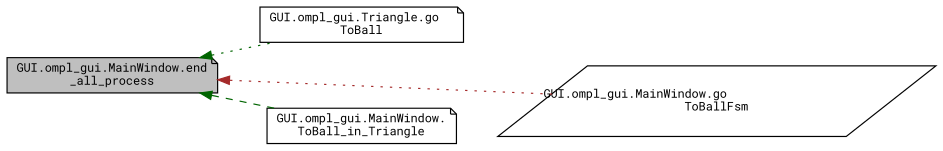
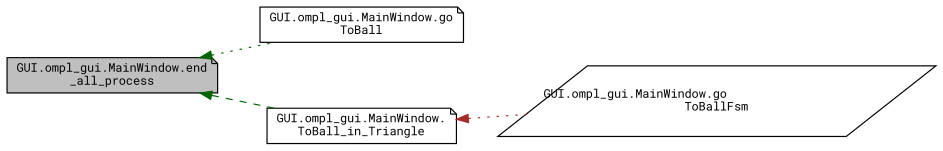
node "GUI.ompl_gui.Triangle.go ToBall": label "GUI.ompl_gui.Triangle.go ToBall" -> "GUI.ompl_gui.MainWindow.go ToBall"
edge "GUI.ompl_gui.MainWindow.go ToBallFsm" -> "GUI.ompl_gui.MainWindow.end _all_process": now "GUI.ompl_gui.MainWindow.go ToBallFsm" -> "GUI.ompl_gui.MainWindow. ToBall_in_Triangle"
